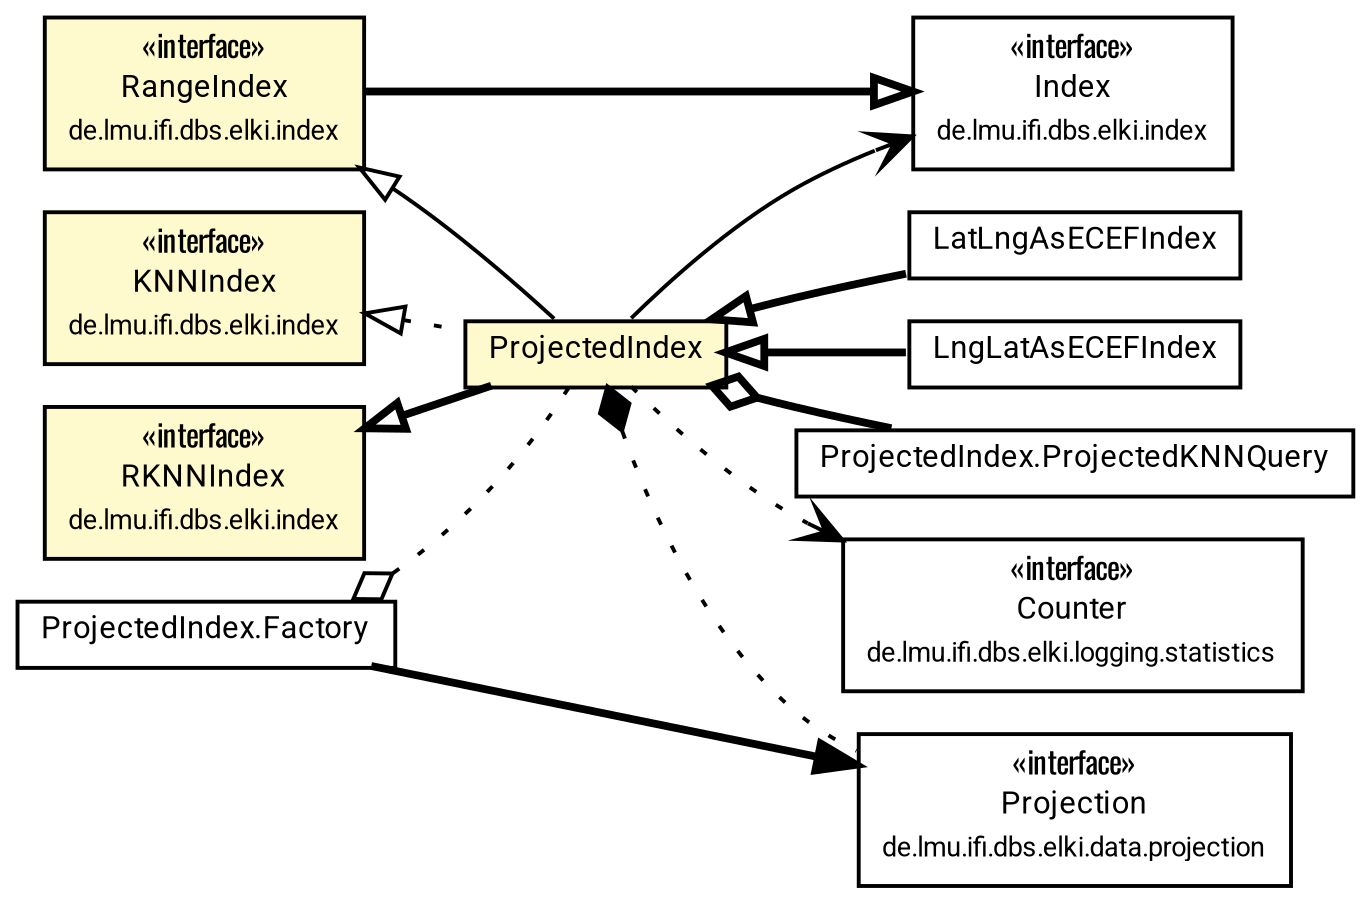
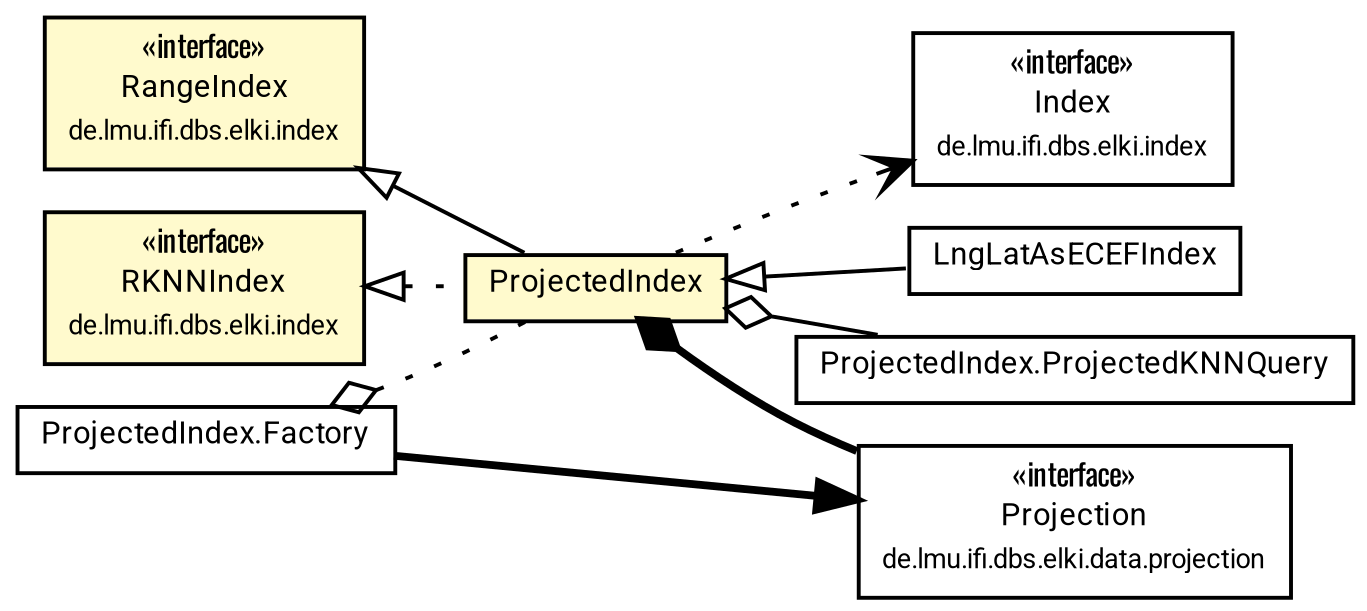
edge "RangeIndex" -> "Index": removed
edge "ProjectedIndex" -> "Index": style solid -> dotted
node "LatLngAsECEFIndex": removed
node "KNNIndex": removed
edge "LngLatAsECEFIndex" -> "ProjectedIndex": style bold -> solid
edge "ProjectedIndex" -> "RKNNIndex": style bold -> dotted
edge "ProjectedIndex.ProjectedKNNQuery" -> "ProjectedIndex": style bold -> solid
edge "Projection" -> "ProjectedIndex": style dotted -> bold
node "Counter": removed
